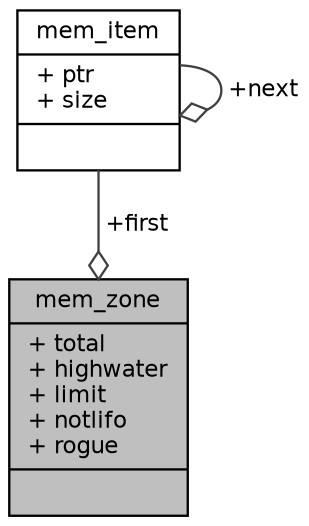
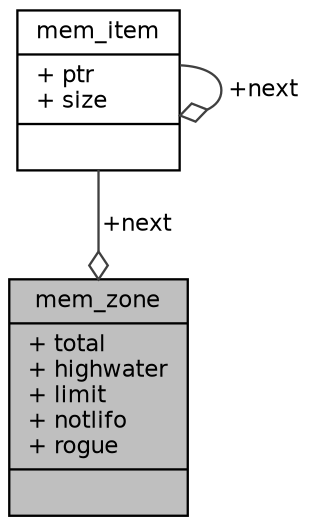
edge "mem_item" -> "mem_zone": label " +first" -> " +next"
